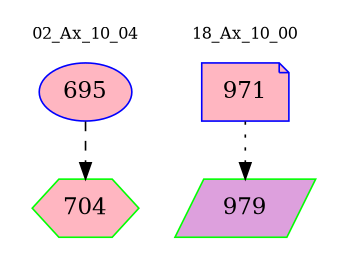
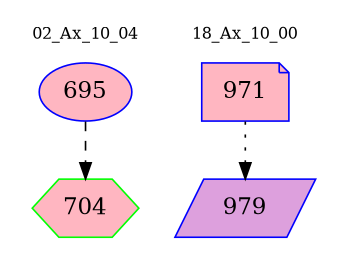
node "979": color green -> blue
